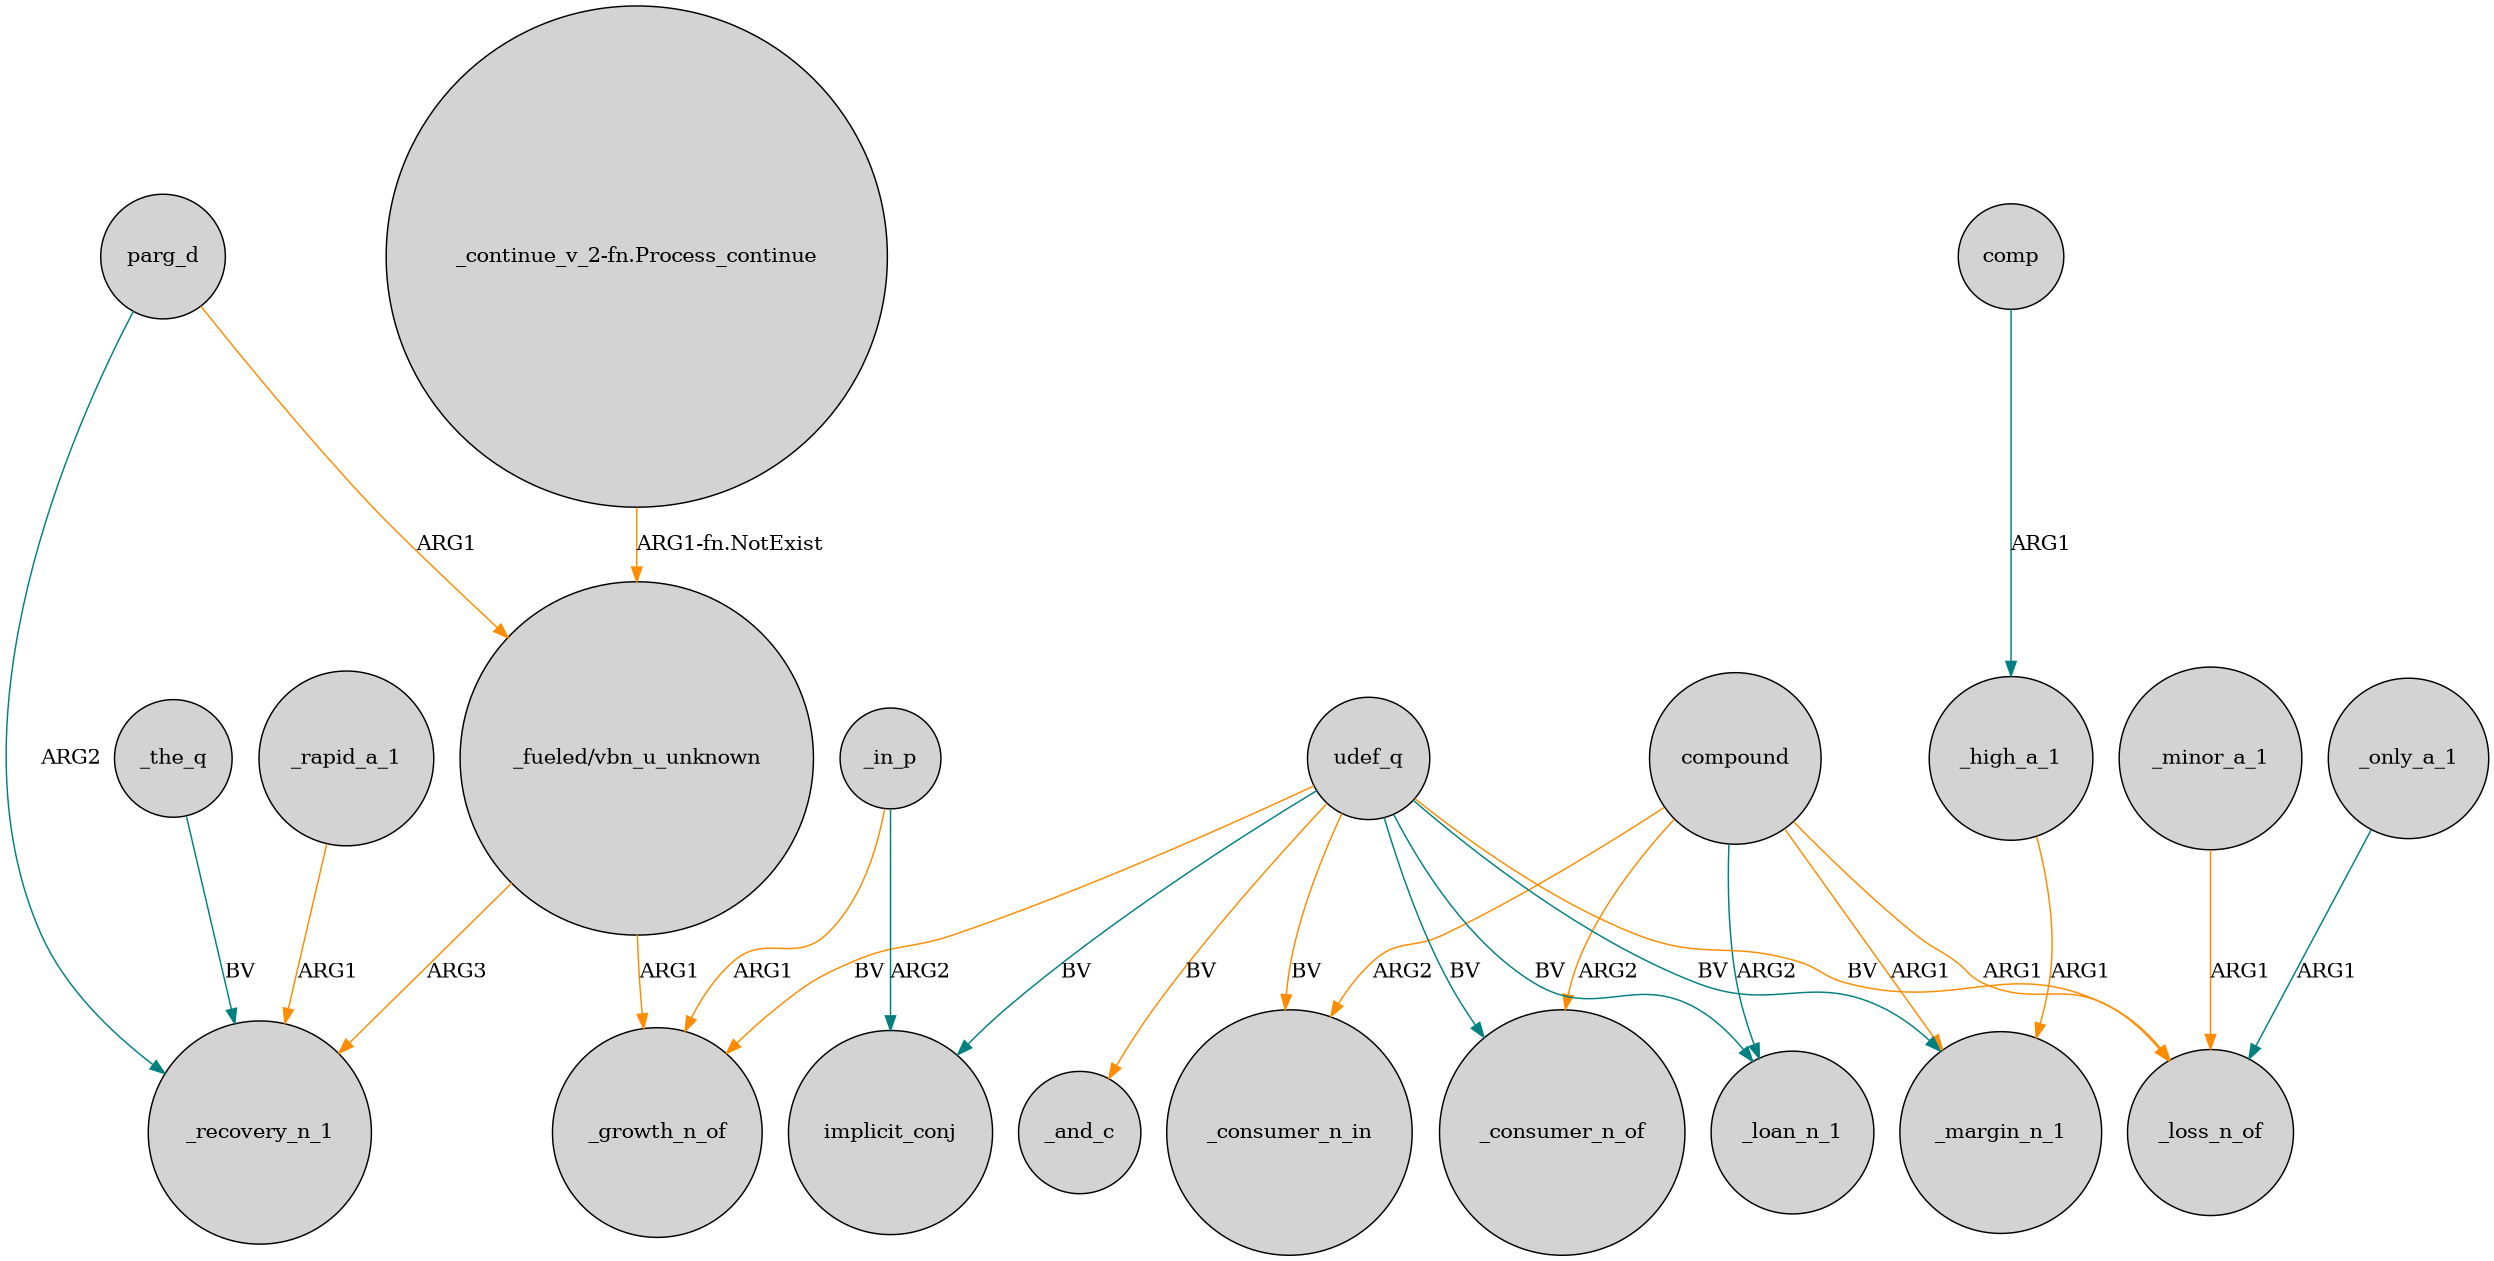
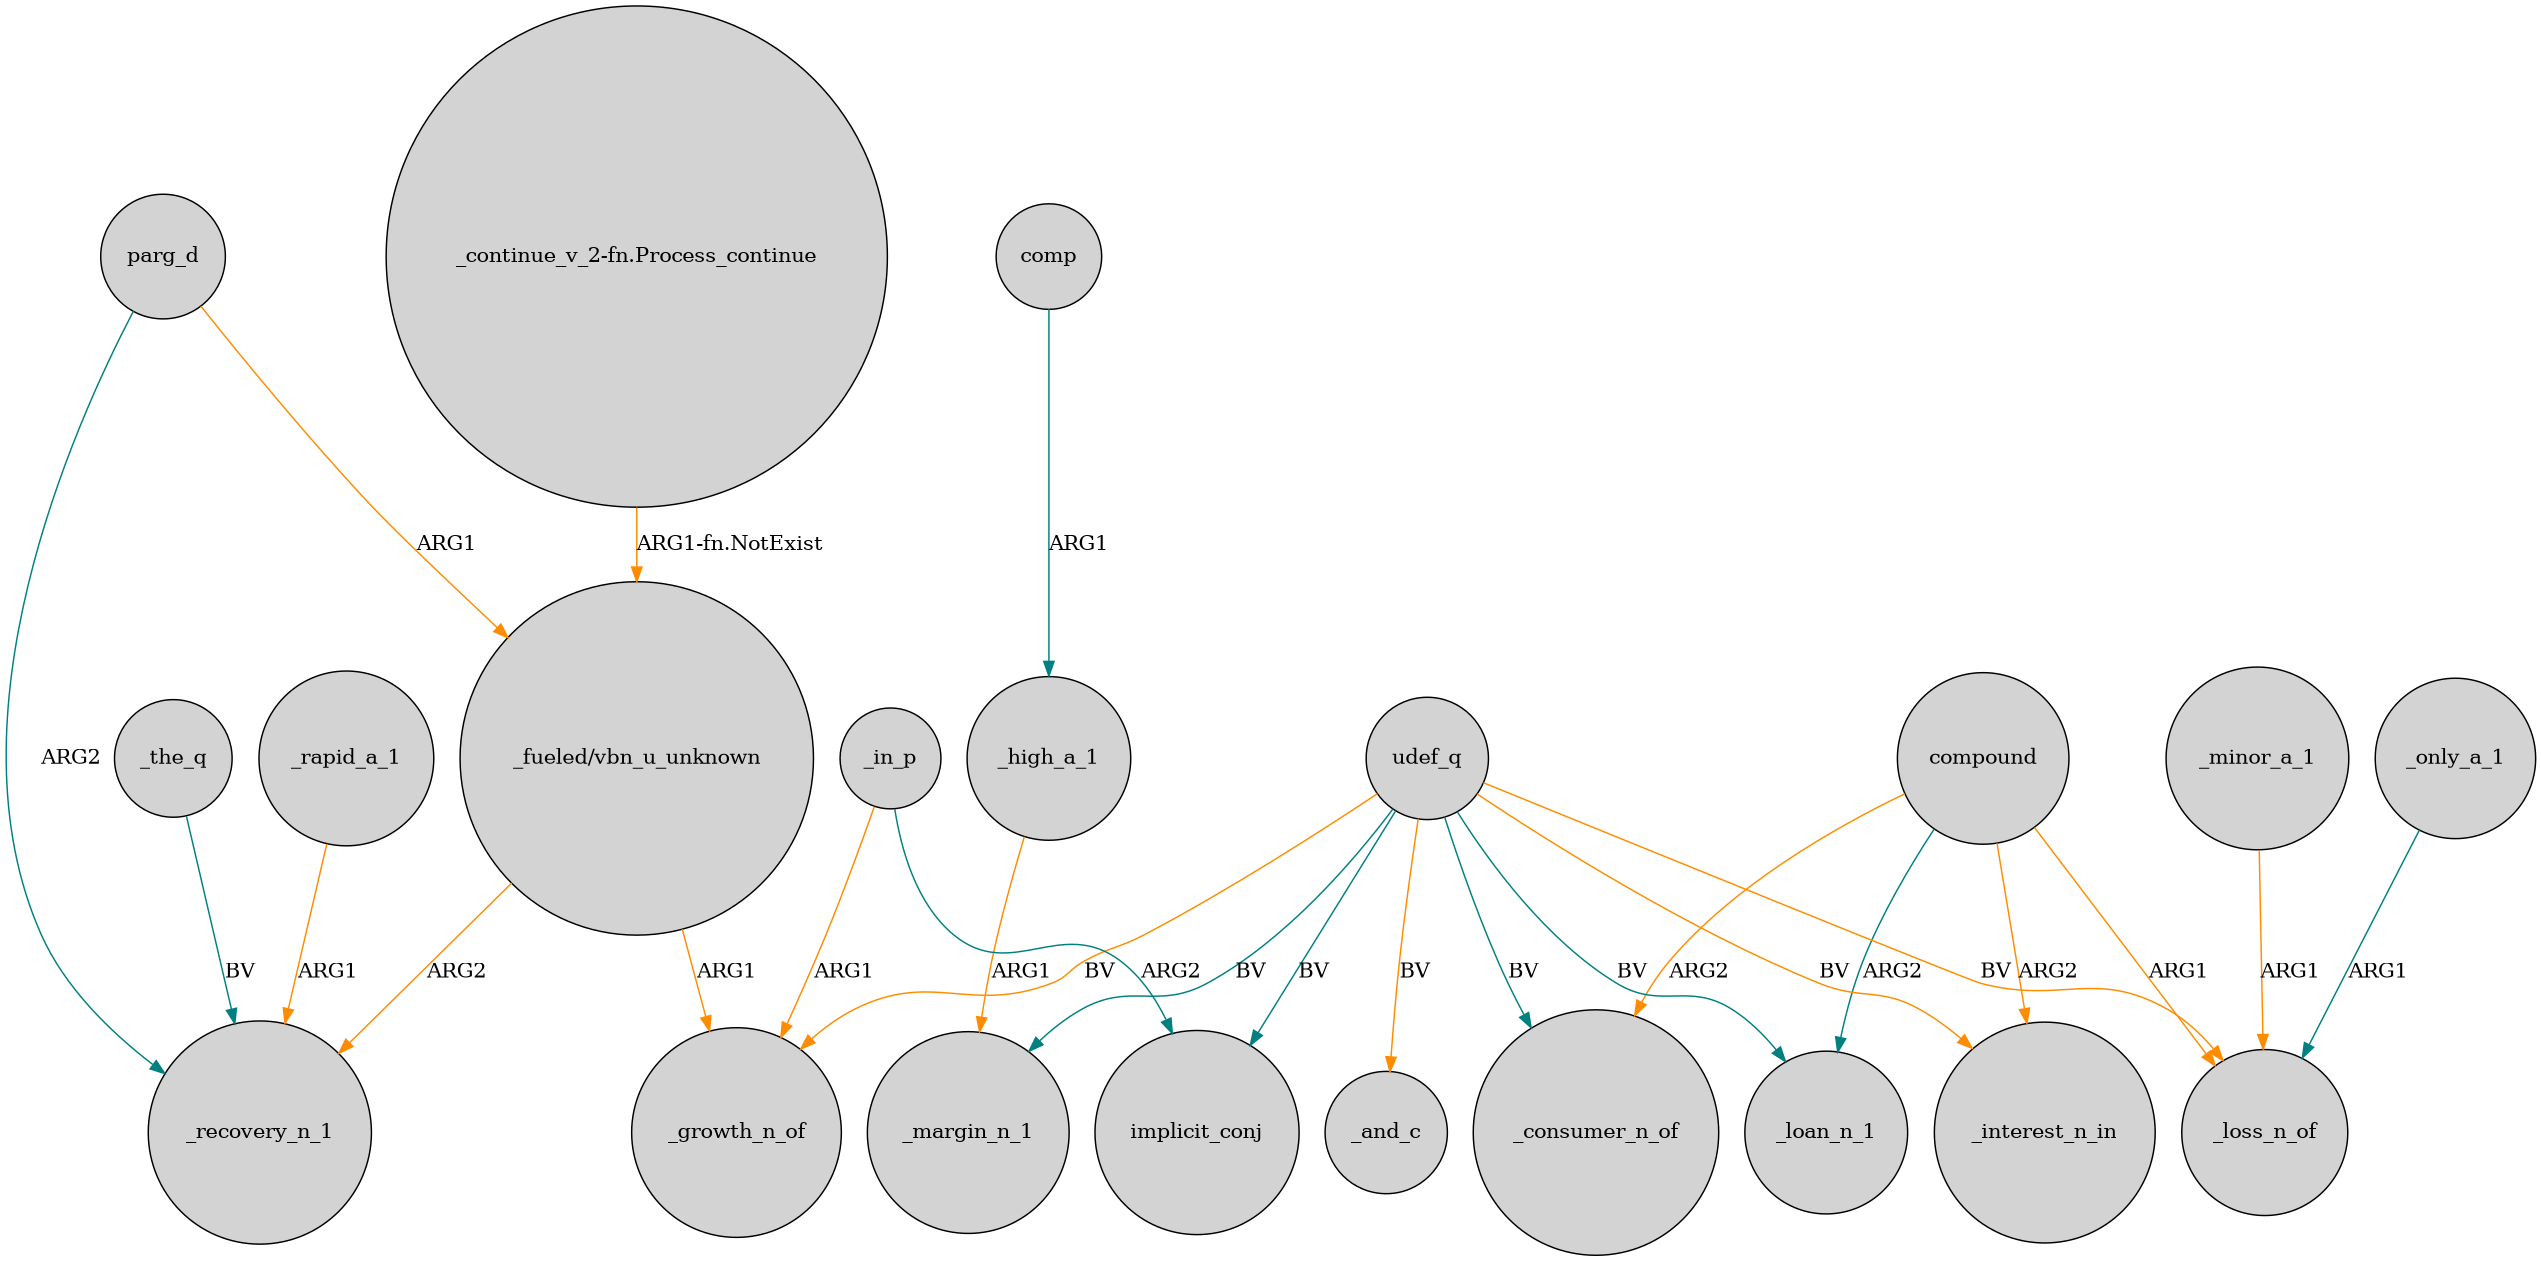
edge "compound" -> "_margin_n_1": removed, label "ARG1"
edge "_fueled/vbn_u_unknown" -> "_recovery_n_1": label "ARG3" -> "ARG2"
node "_consumer_n_in": label "_consumer_n_in" -> "_interest_n_in"
